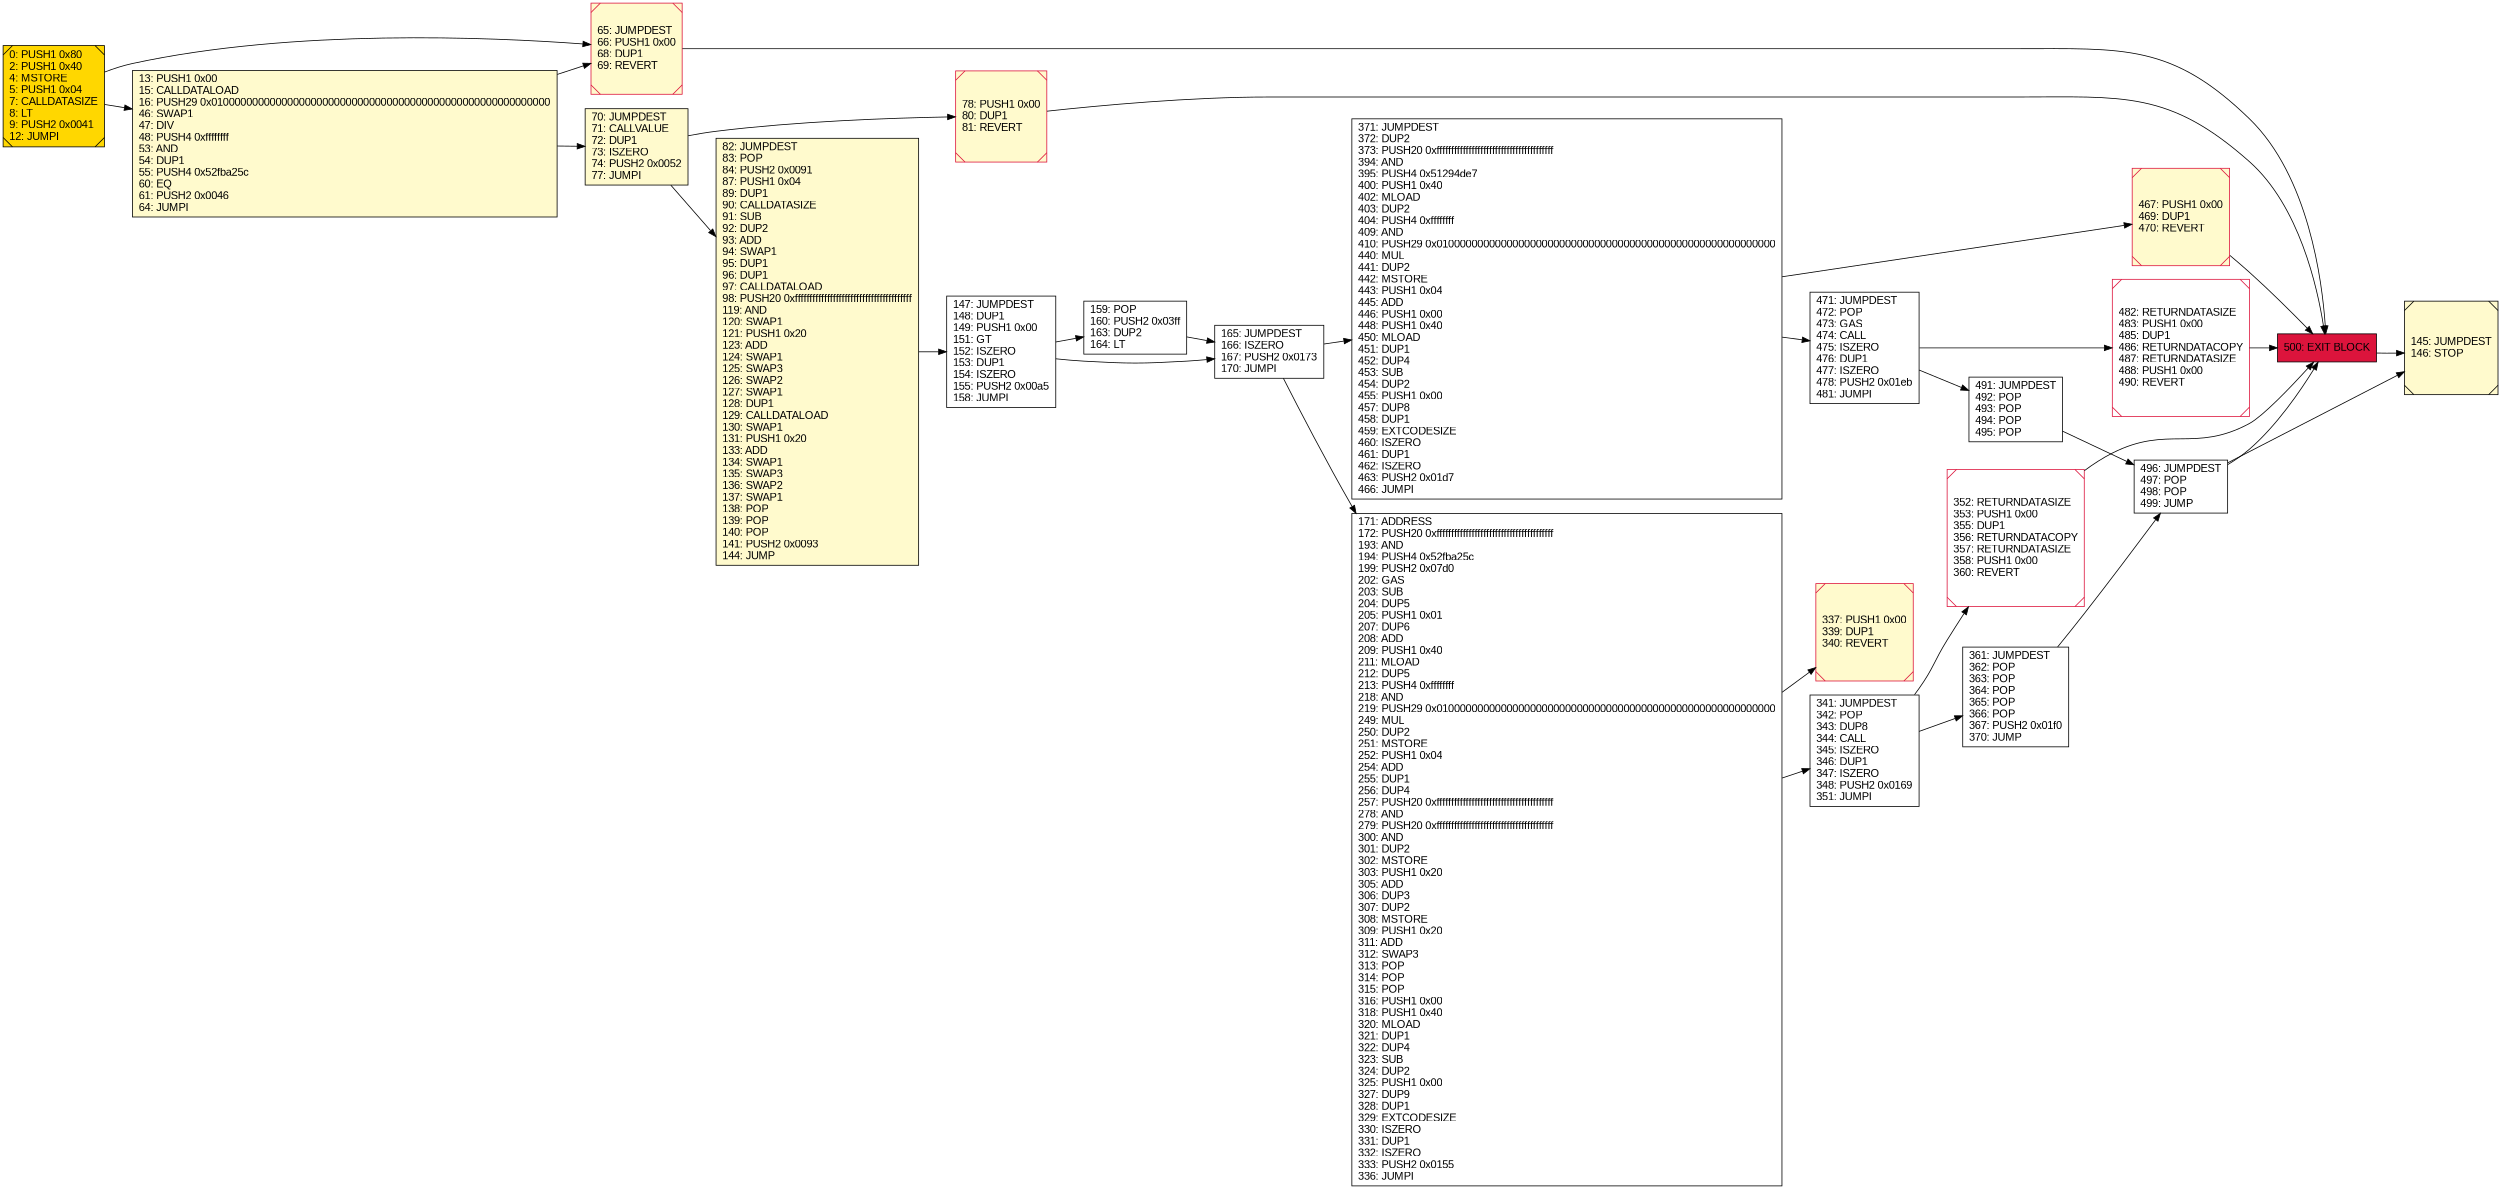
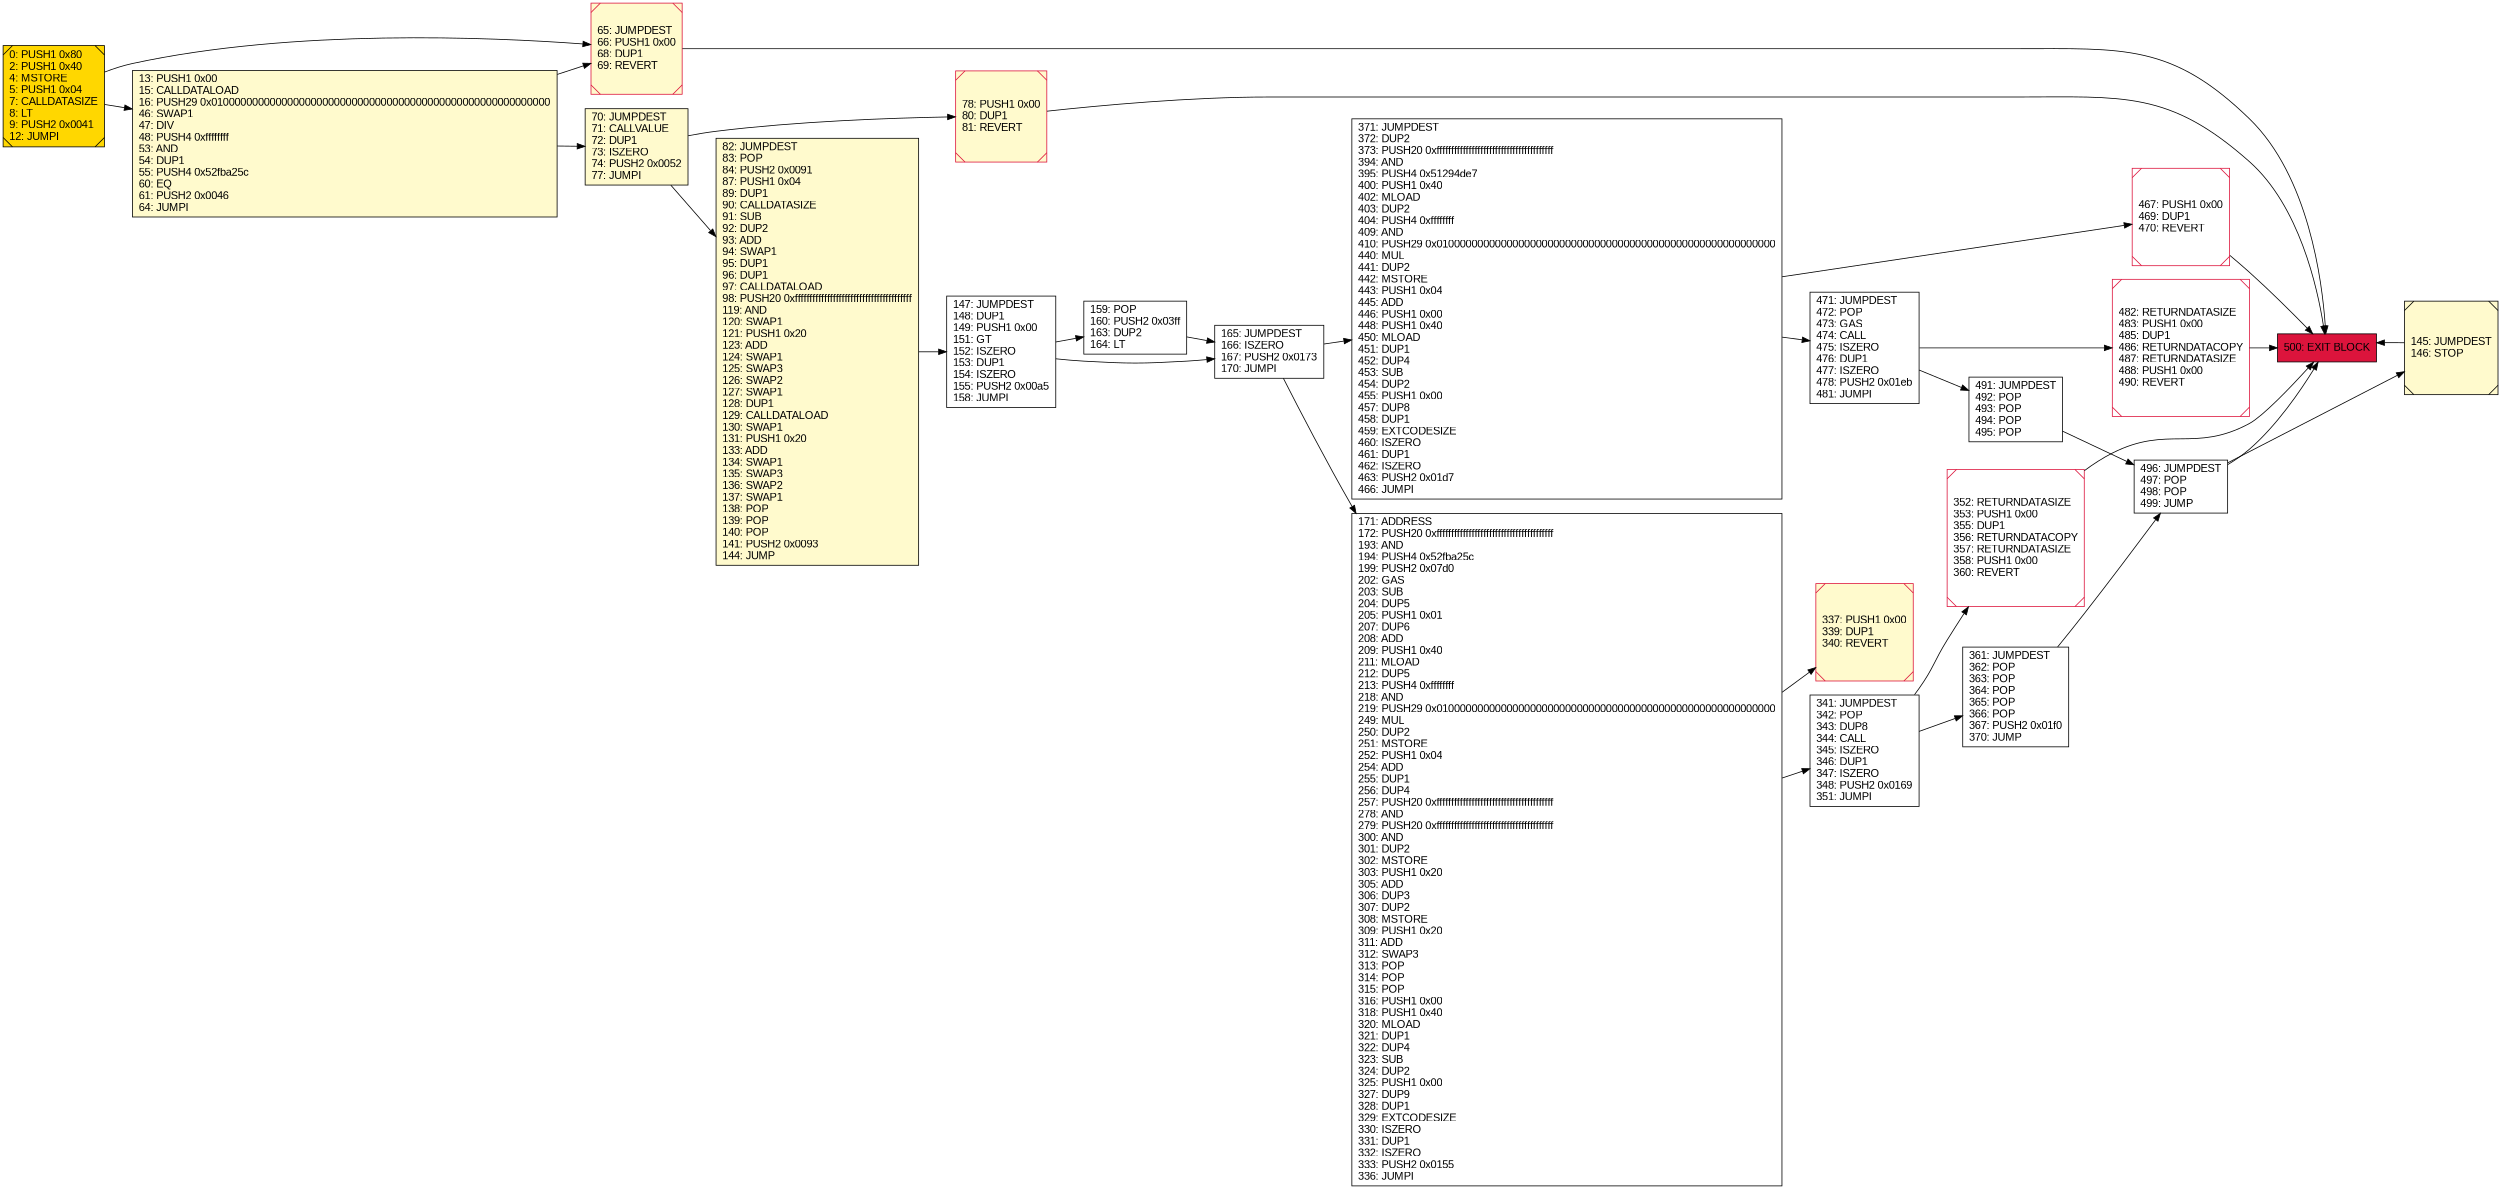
node "467: PUSH1 0x00 469: DUP1 470: REVERT": fillcolor lemonchiffon -> white
edge "500: EXIT BLOCK" -> "145: JUMPDEST 146: STOP": reversed
